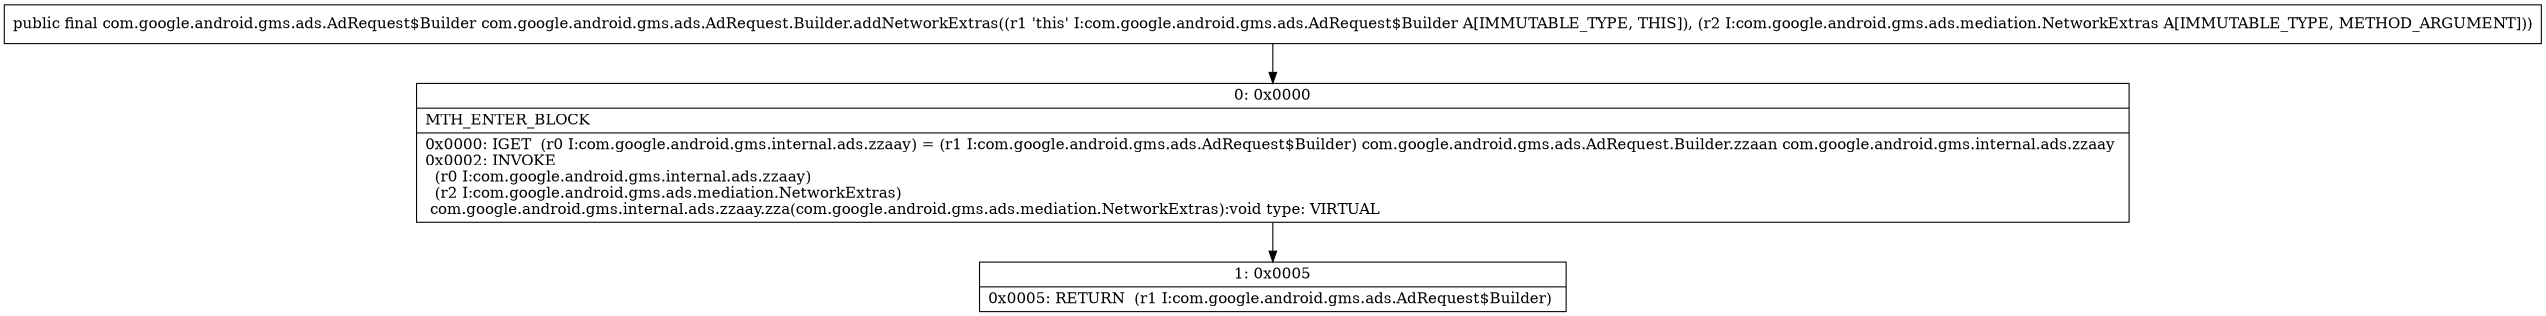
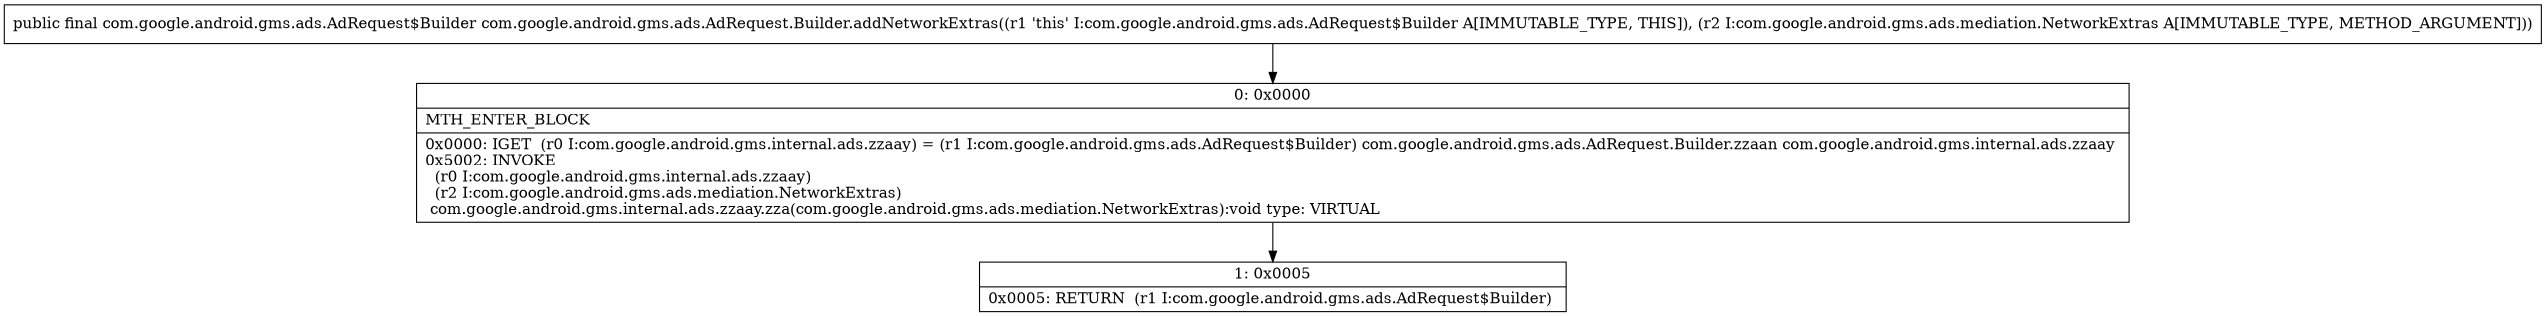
node "0: 0x0000": text "0x0002: INVOKE" -> "0x5002: INVOKE"
